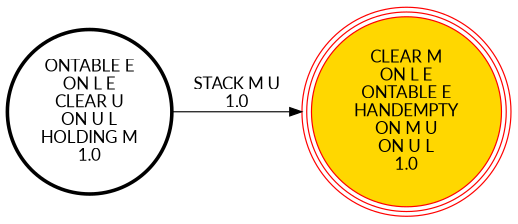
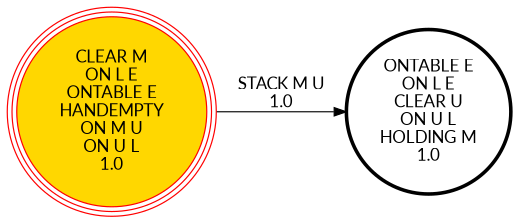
edge "ONTABLE E ON L E CLEAR U ON U L HOLDING M 1.0" -> "CLEAR M ON L E ONTABLE E HANDEMPTY ON M U ON U L 1.0": reversed
